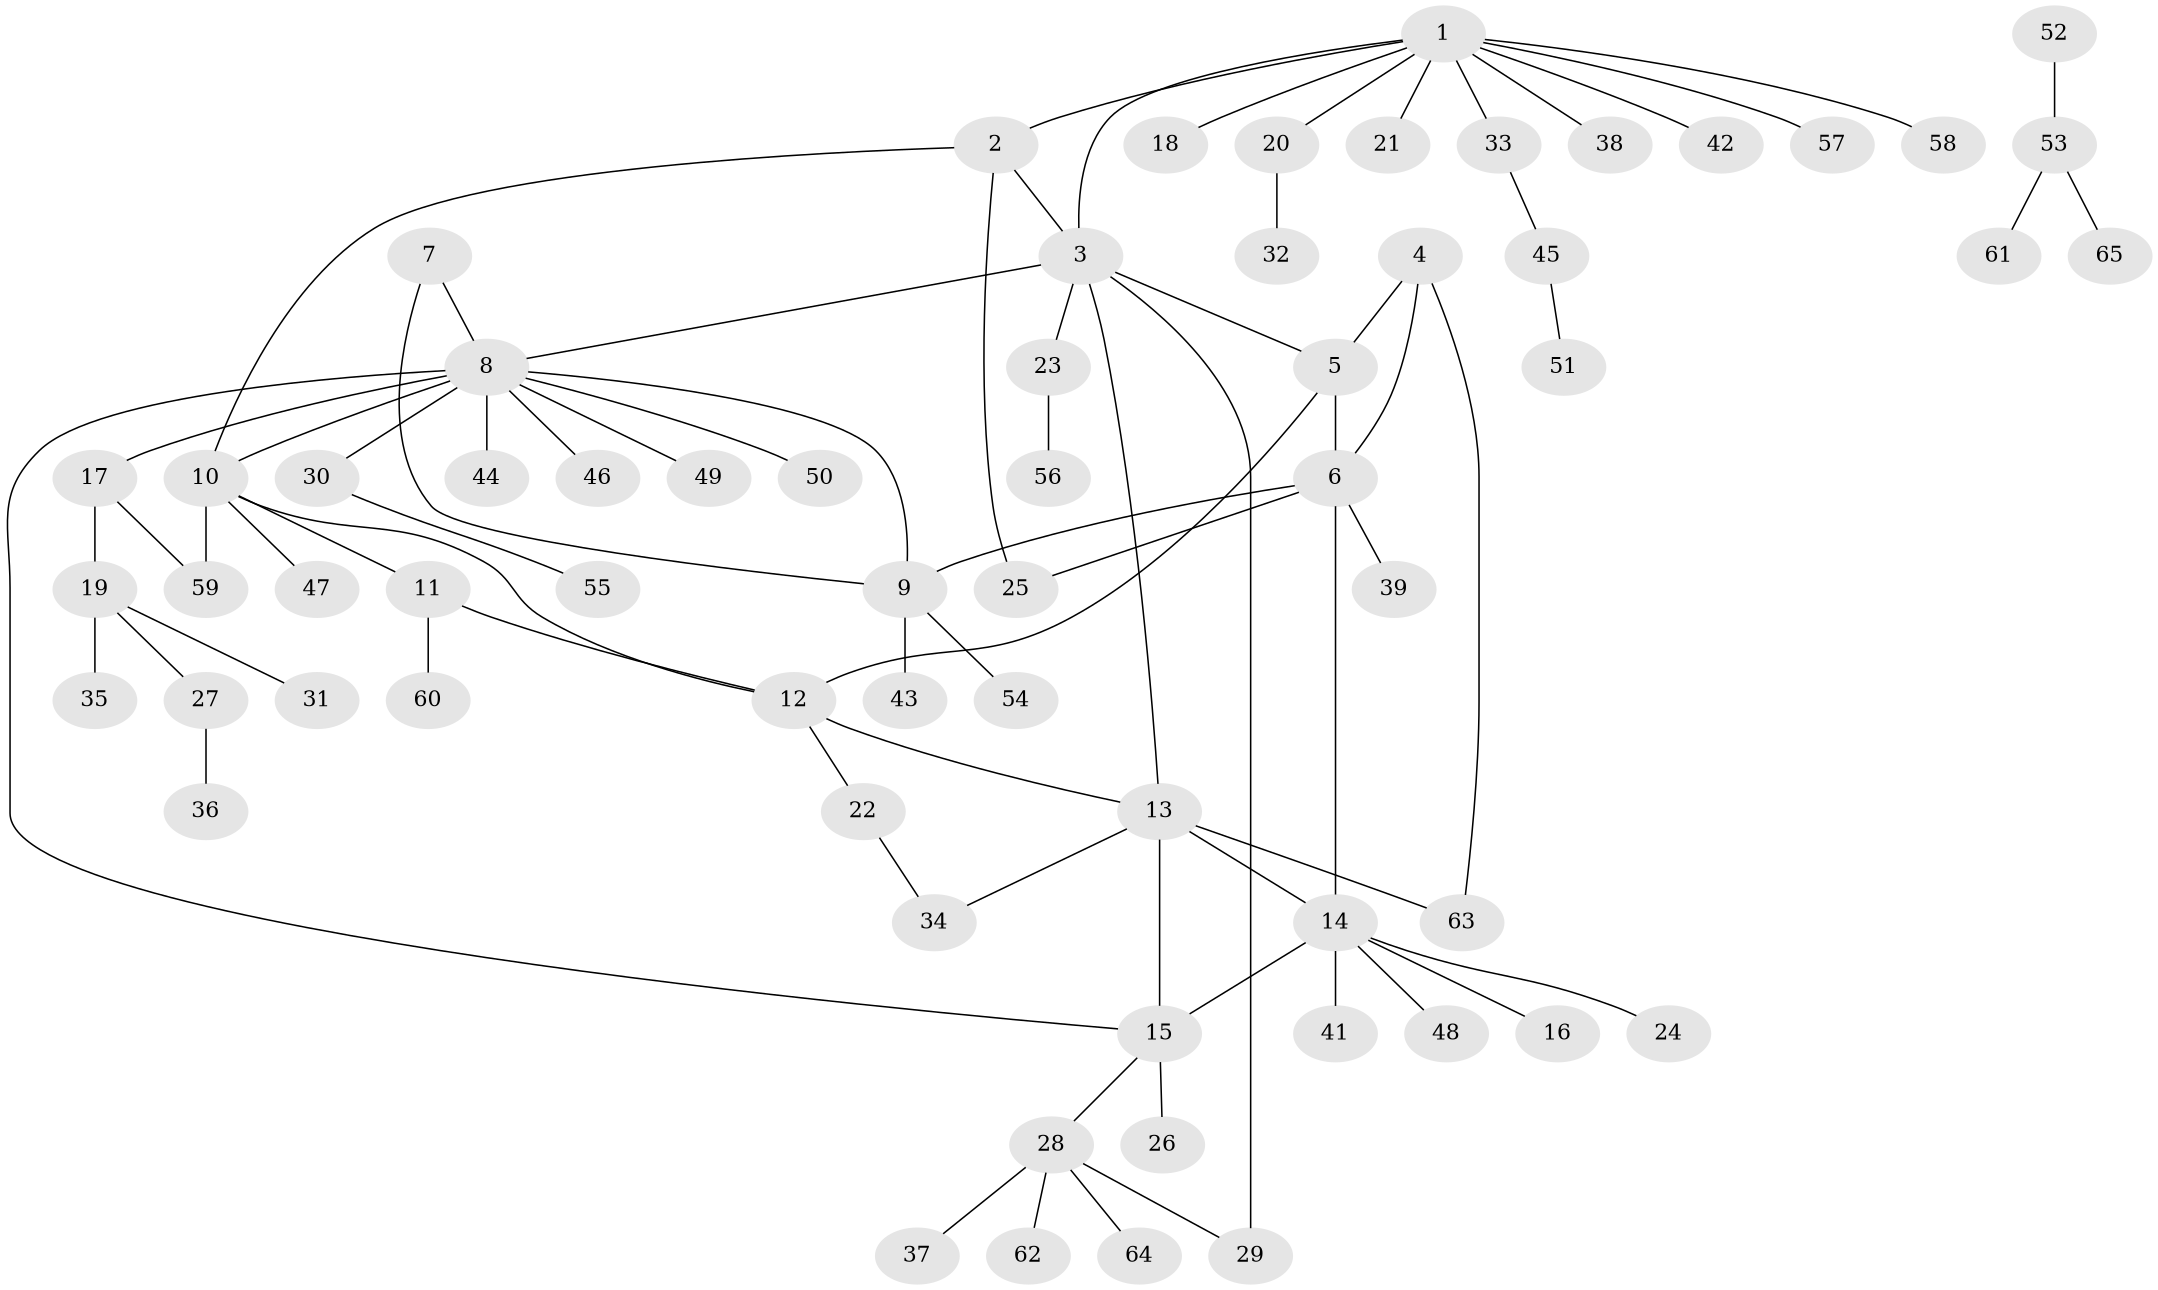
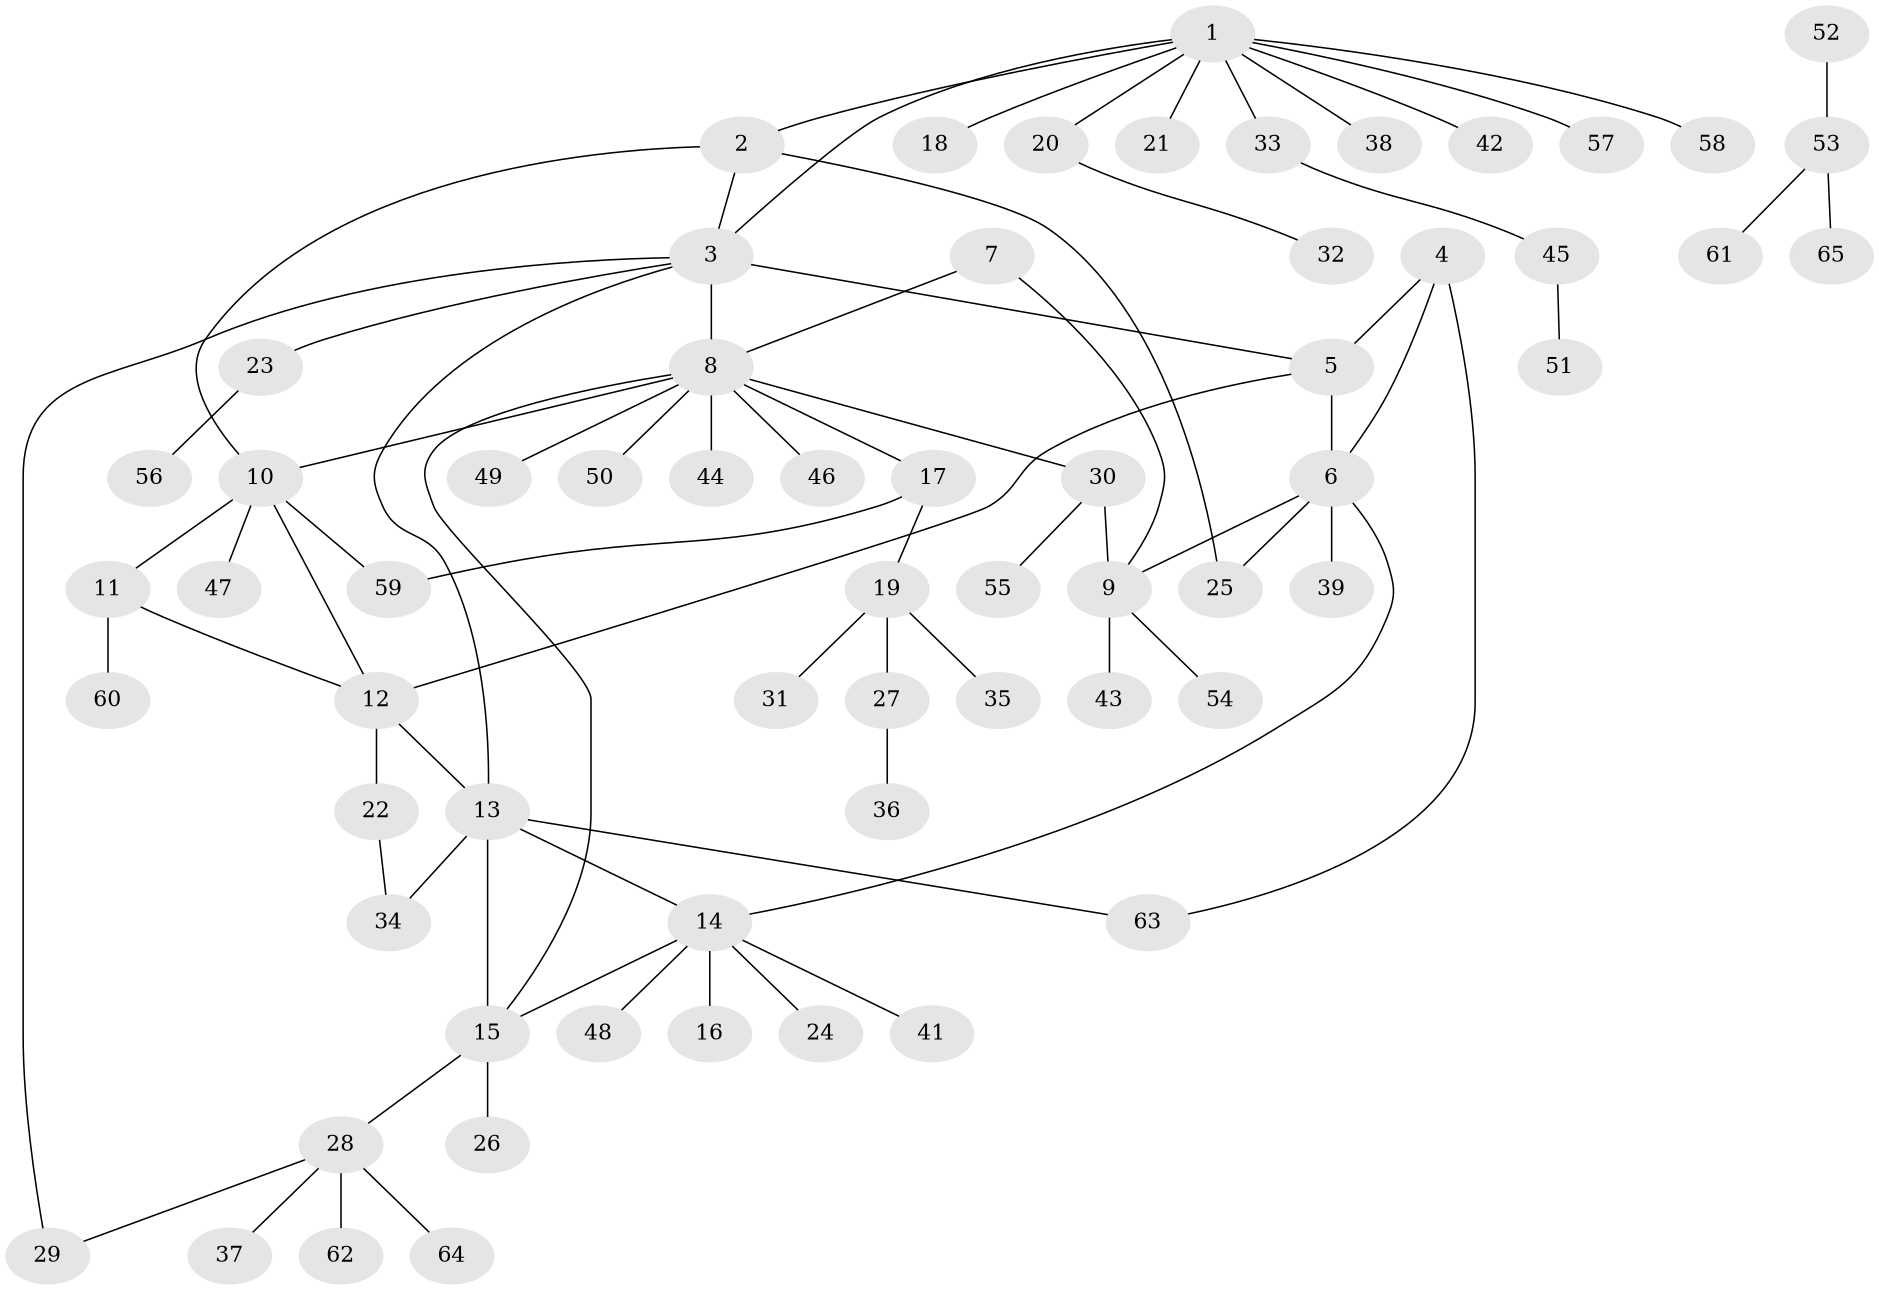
edge "8" -- "9": now "30" -- "9"
